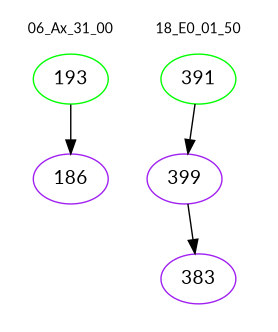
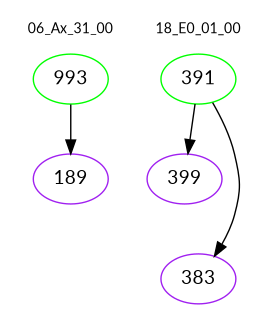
cluster "18_E0_01_50": label "18_E0_01_50" -> "18_E0_01_00"
node "193": label "193" -> "993"
node "186": label "186" -> "189"
edge "399" -> "383": now "391" -> "383"
